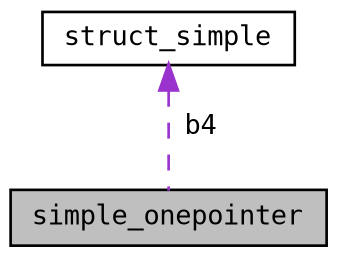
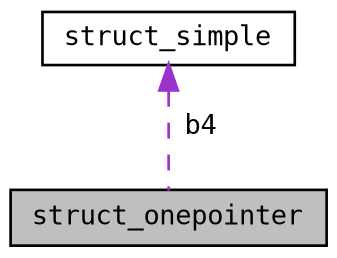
node "simple_onepointer": label "simple_onepointer" -> "struct_onepointer"
